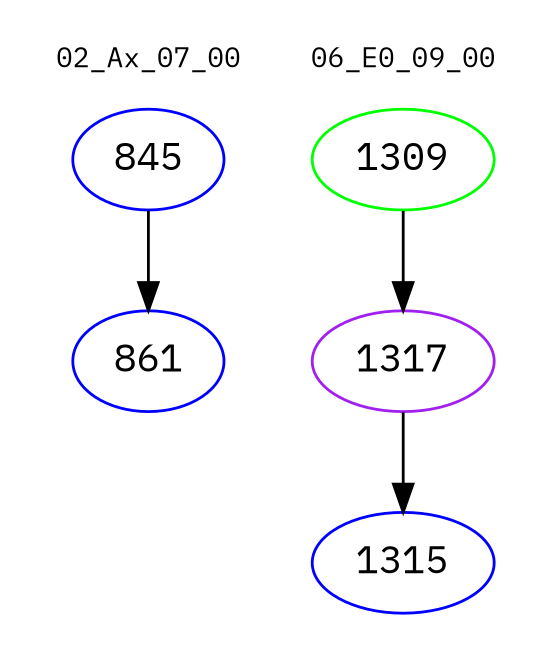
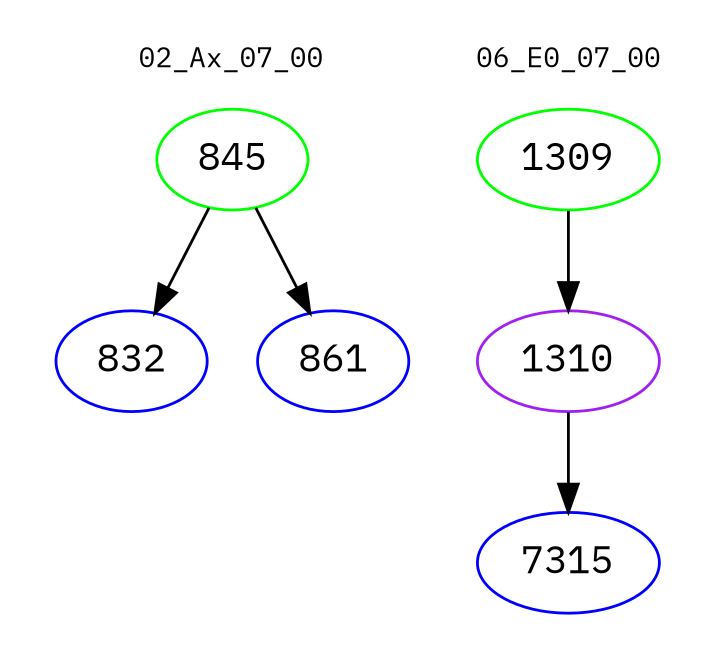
cluster "06_E0_09_00": label "06_E0_09_00" -> "06_E0_07_00"
node "845": color blue -> green
node "832": added
node "1317": label "1317" -> "1310"
node "1315": label "1315" -> "7315"
